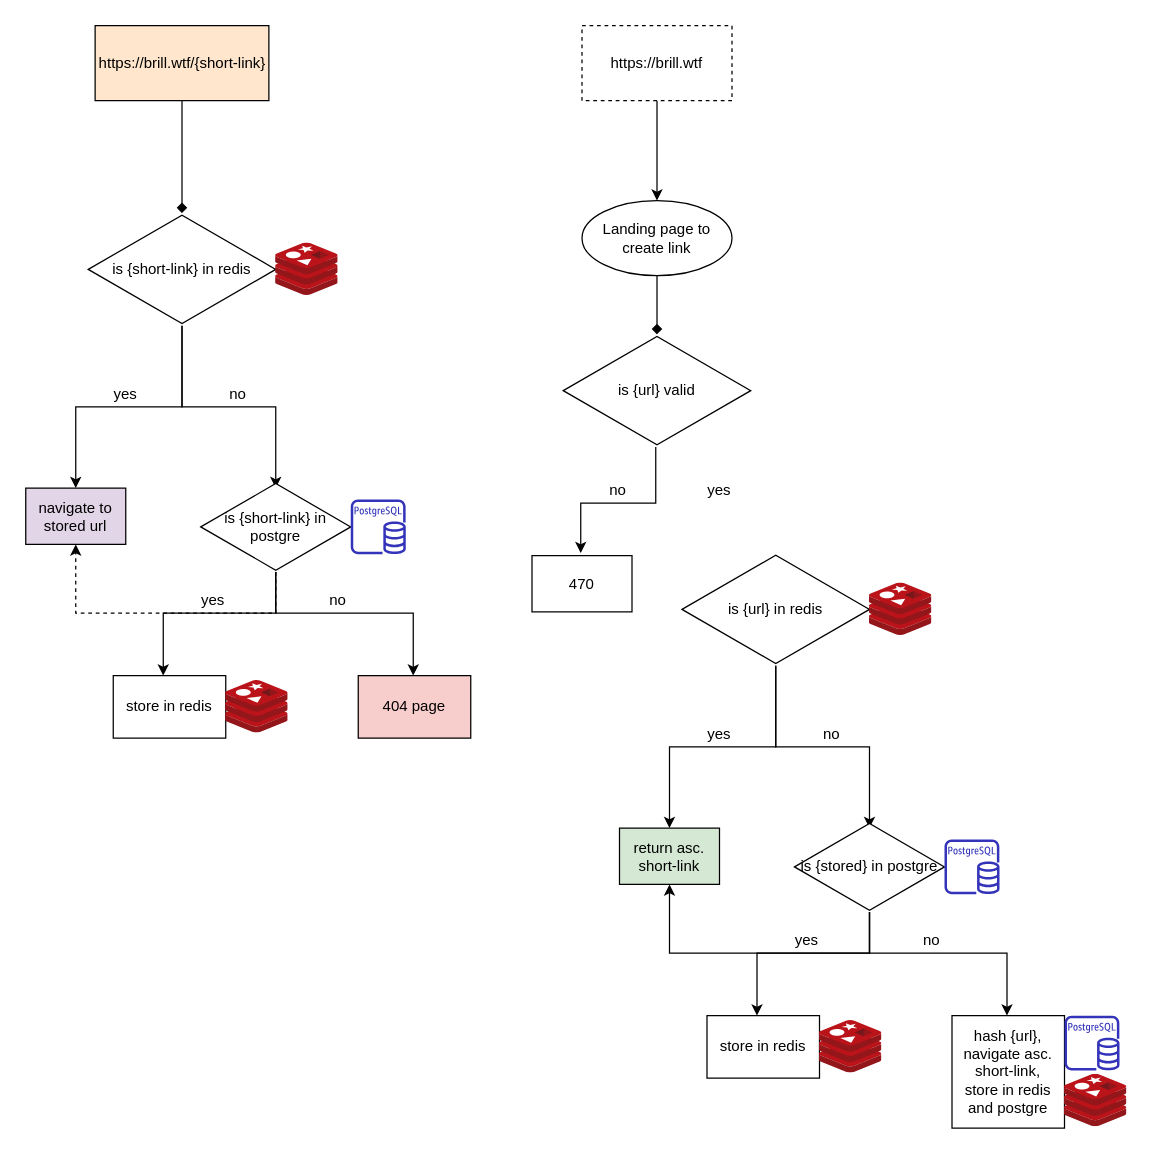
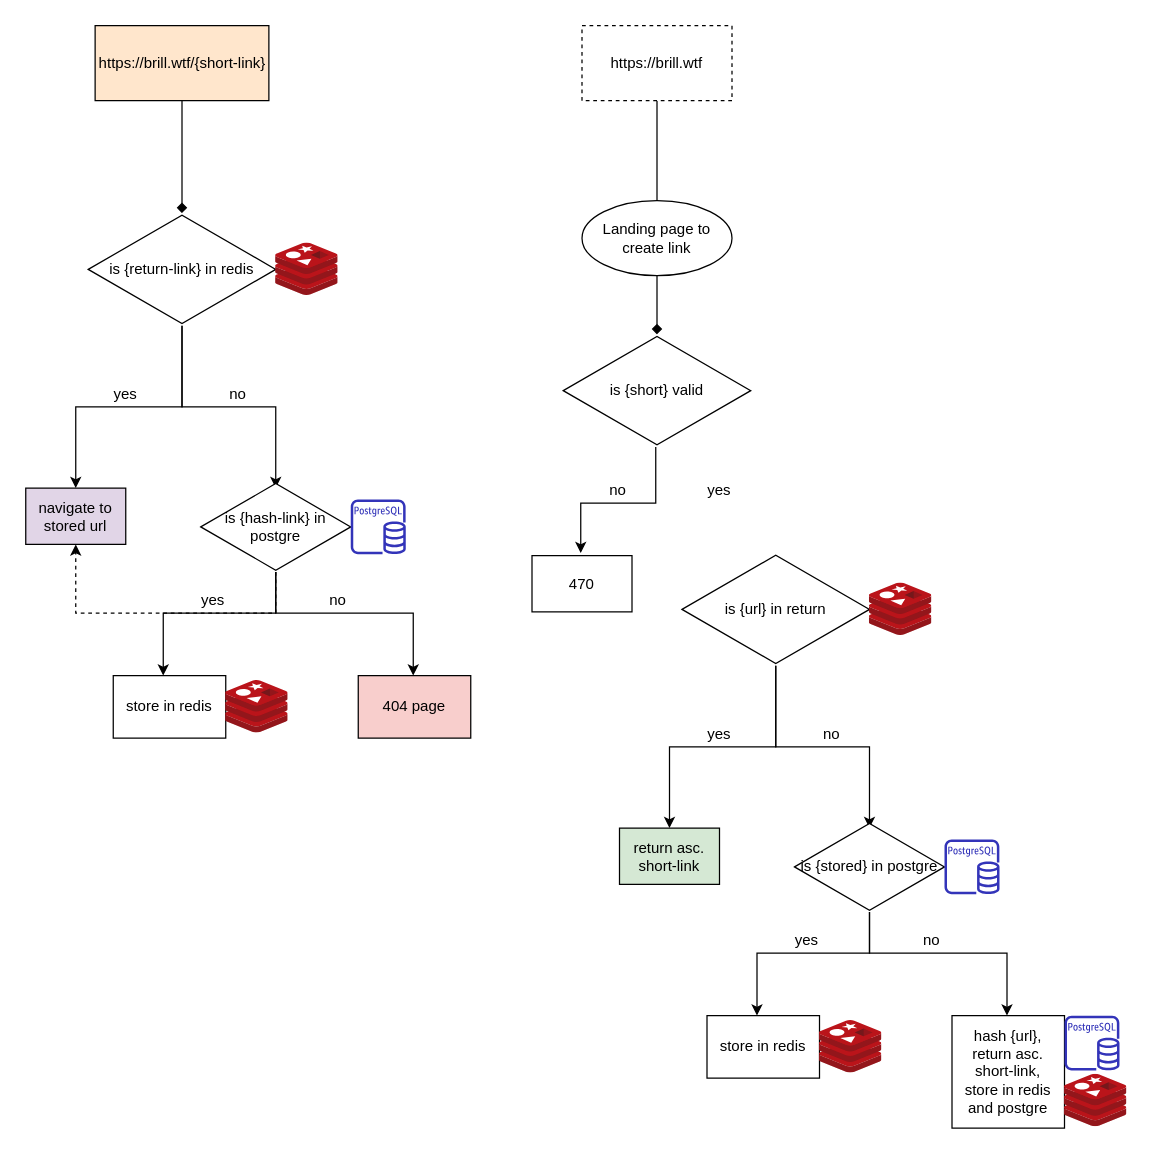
edge "https://brill.wtf" -> "Landing page to create link": arrowhead classic -> none
node "is {short-link} in redis": label "is {short-link} in redis" -> "is {return-link} in redis"
node "is {url} valid": label "is {url} valid" -> "is {short} valid"
node "is {short-link} in postgre": label "is {short-link} in postgre" -> "is {hash-link} in postgre"
node "is {url} in redis": label "is {url} in redis" -> "is {url} in return"
edge "is {stored} in postgre" -> "return asc. short-link": removed
node "hash {url}, navigate asc. short-link, store in redis and postgre": label "hash {url}, navigate asc. short-link, store in redis and postgre" -> "hash {url}, return asc. short-link, store in redis and postgre"
